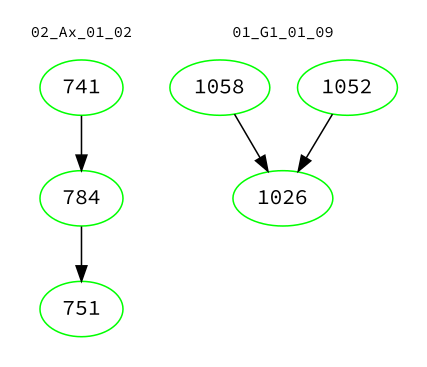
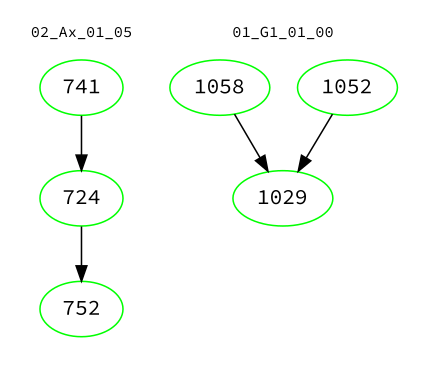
cluster "02_Ax_01_02": label "02_Ax_01_02" -> "02_Ax_01_05"
cluster "01_G1_01_09": label "01_G1_01_09" -> "01_G1_01_00"
node "784": label "784" -> "724"
node "1026": label "1026" -> "1029"
node "751": label "751" -> "752"
